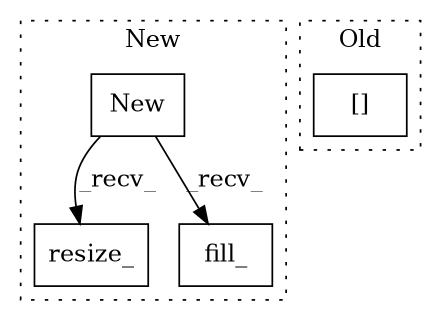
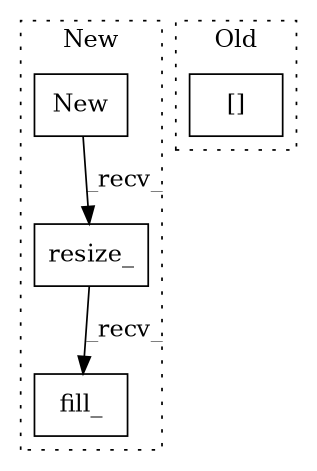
edge "New" -> "fill_": now "resize_" -> "fill_"
